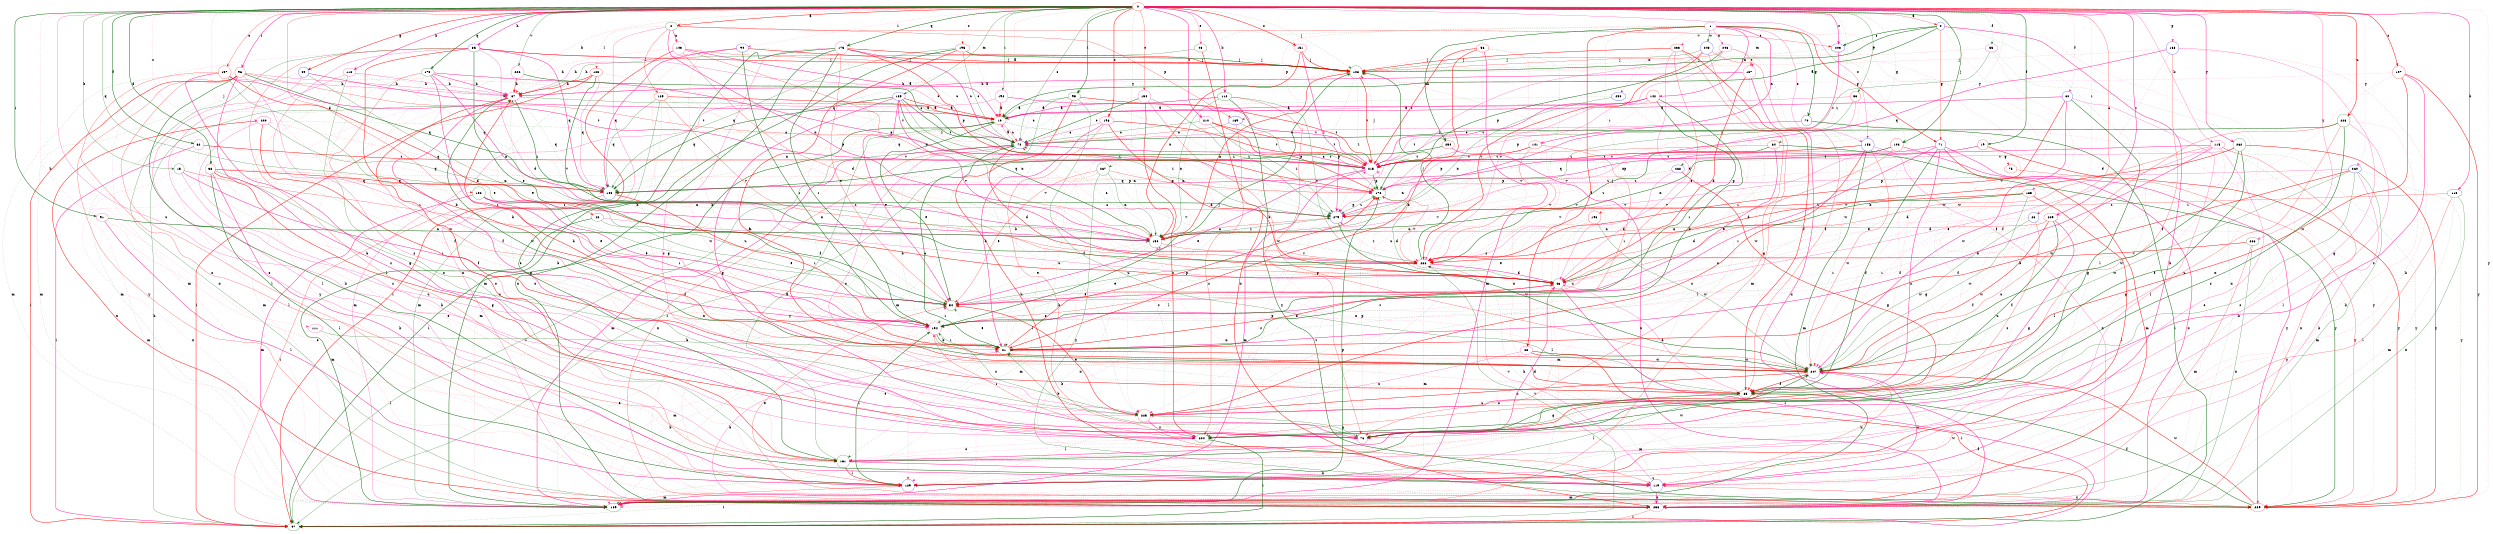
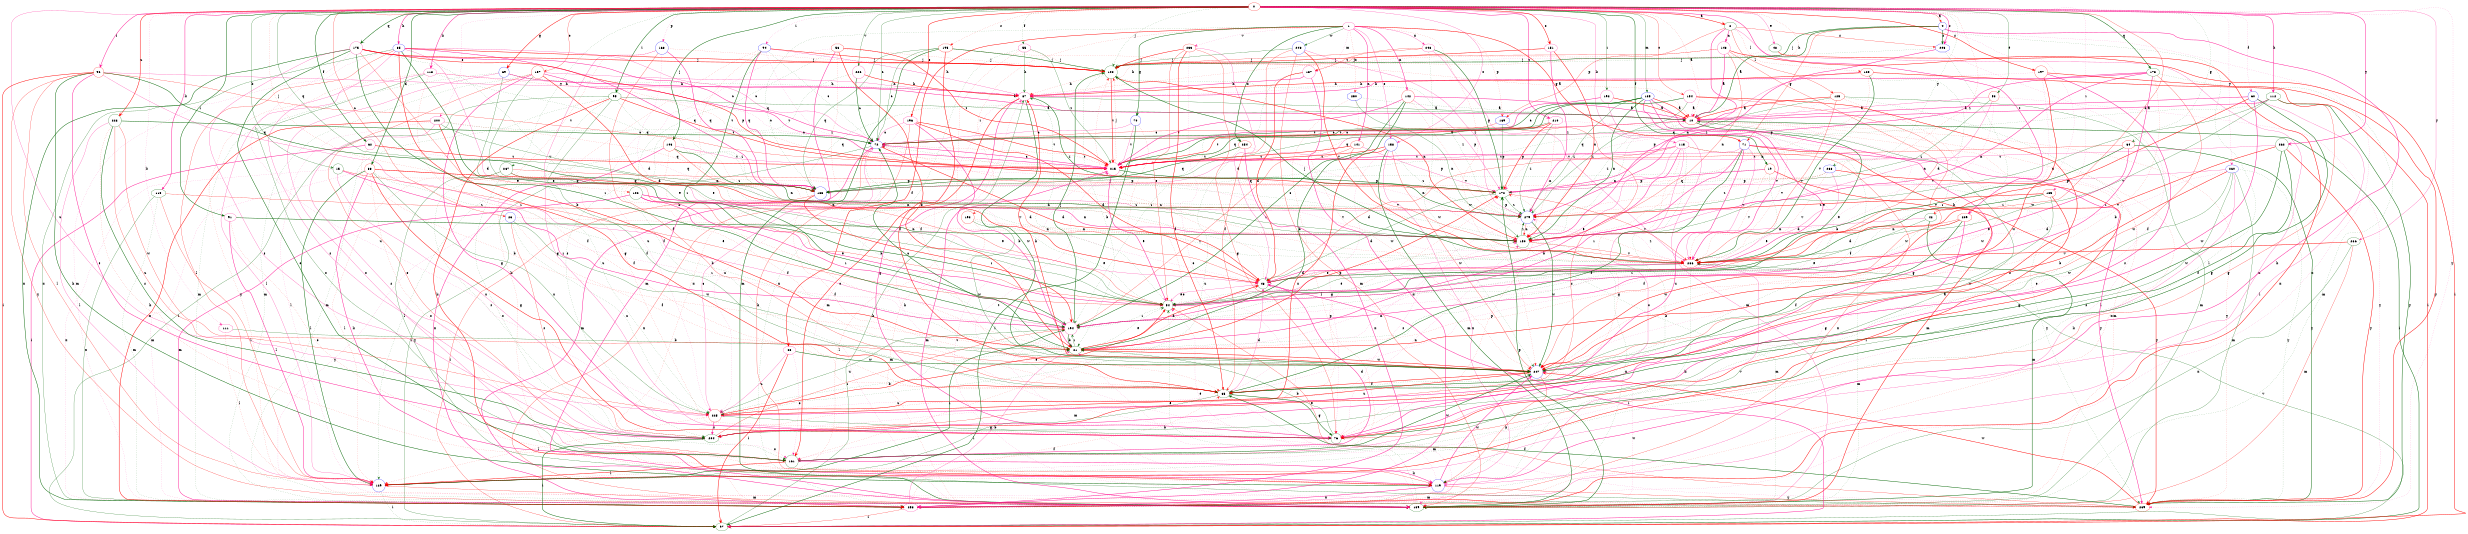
edge "48" -> "87": now "55" -> "87"
node "75": removed
